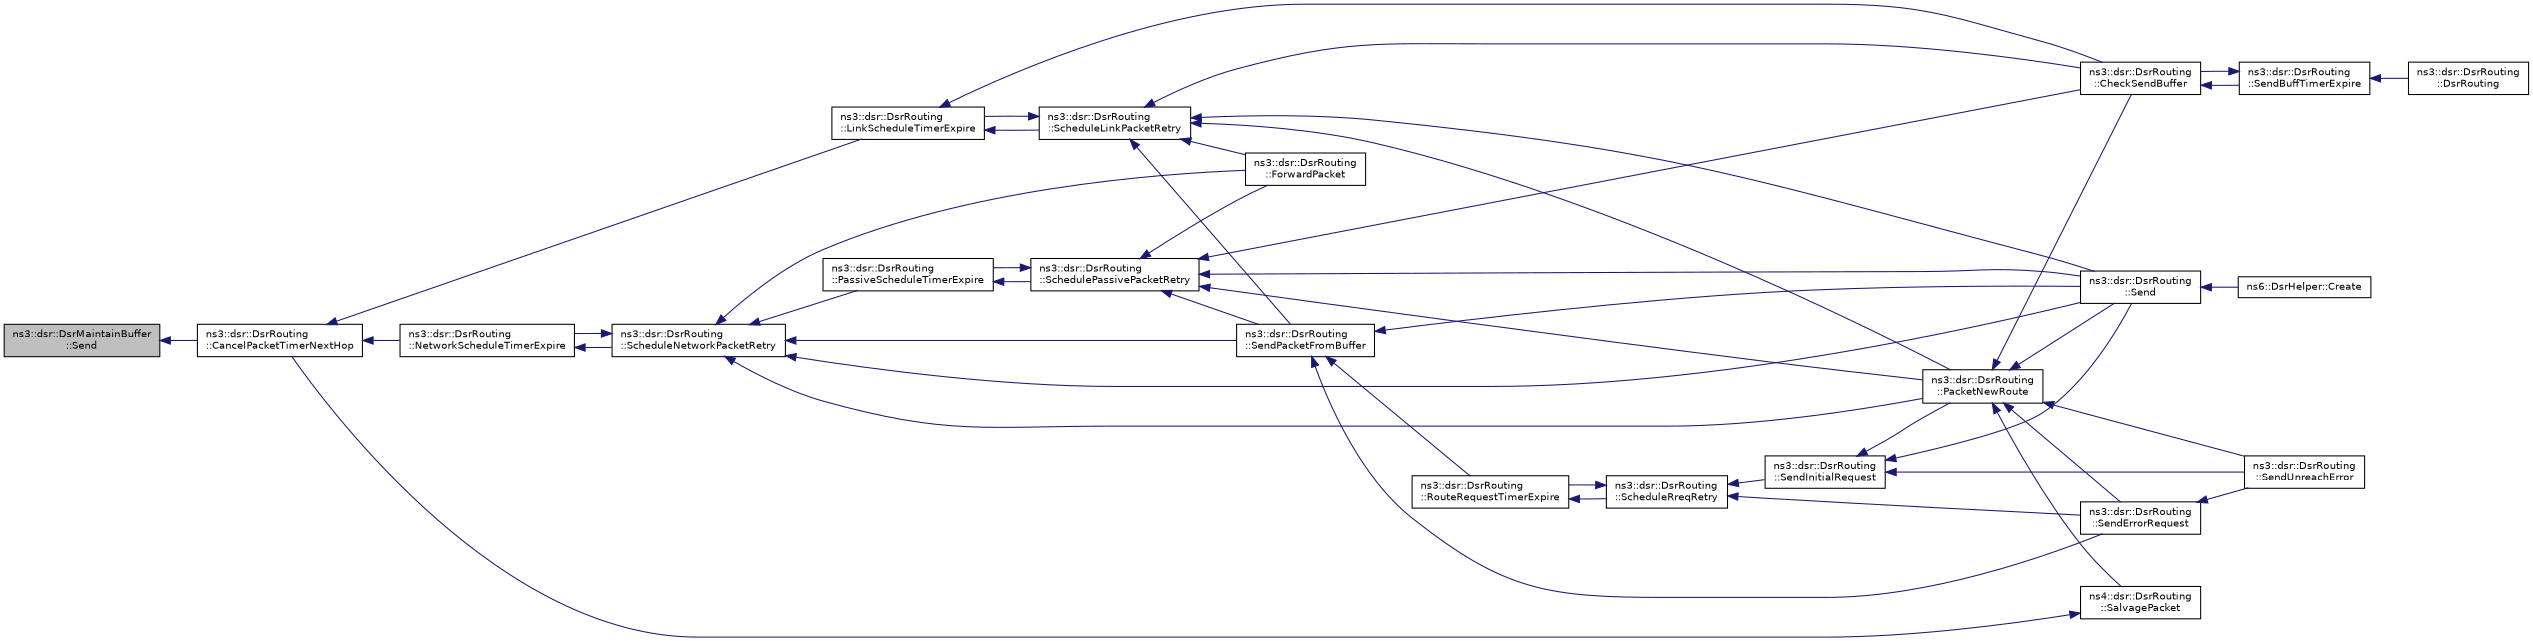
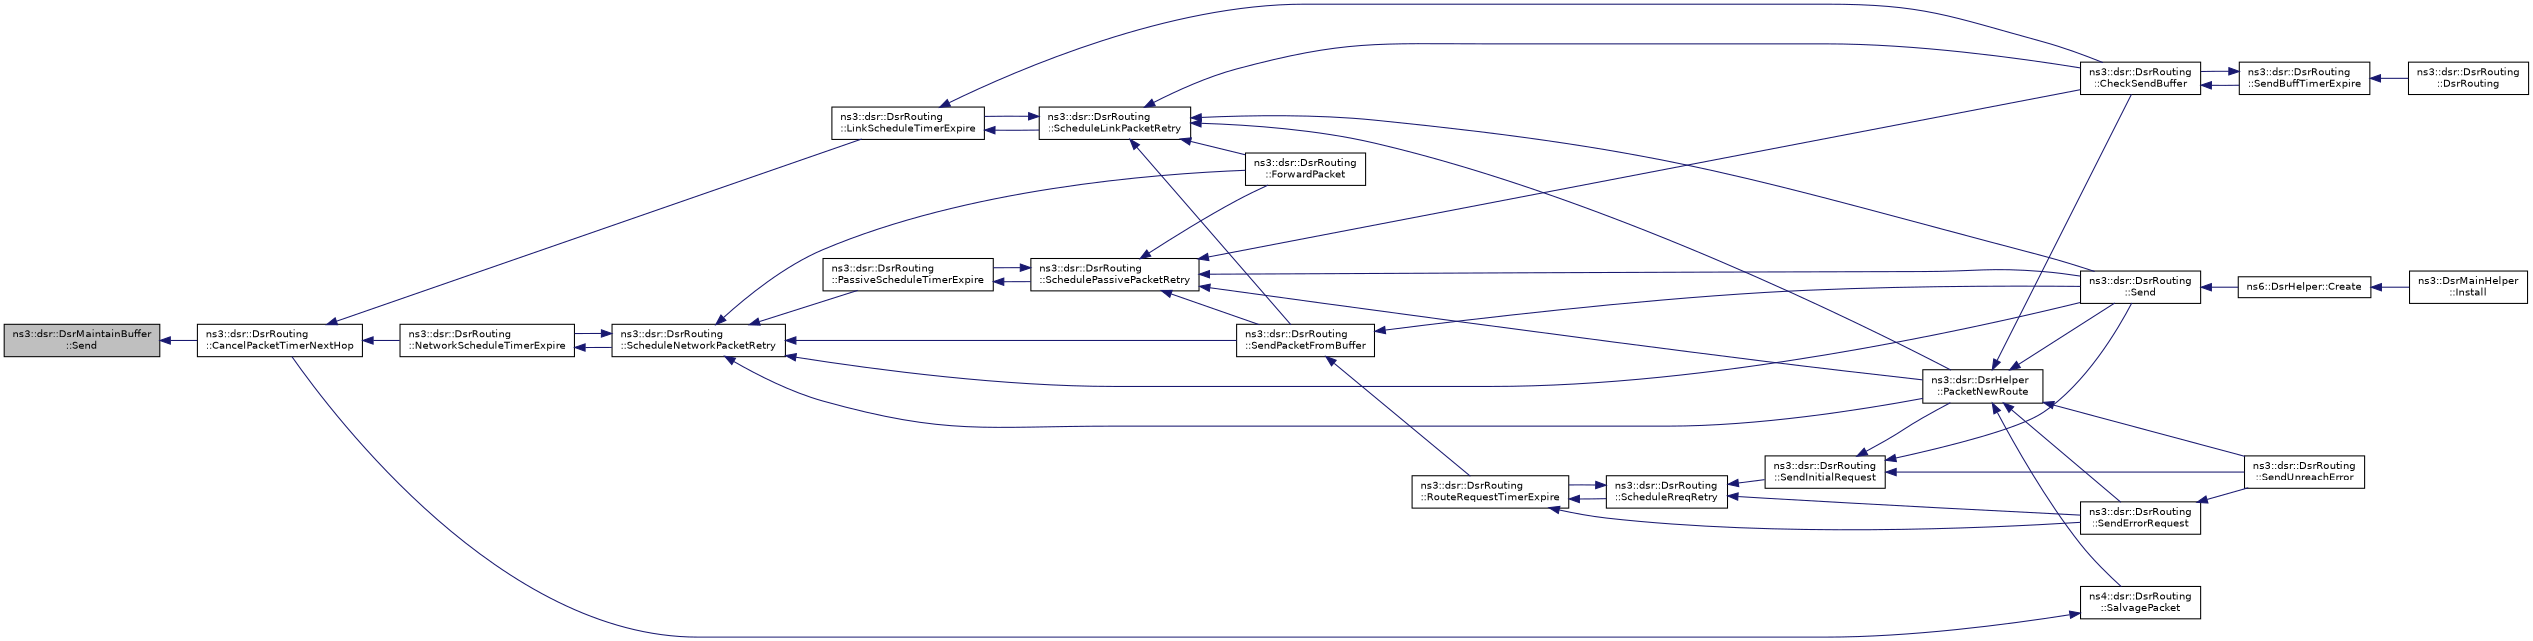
node "ns3::DsrMainHelper ::Install": added
node "ns3::dsr::DsrRouting ::PacketNewRoute": label "ns3::dsr::DsrRouting ::PacketNewRoute" -> "ns3::dsr::DsrHelper ::PacketNewRoute"
edge "ns3::dsr::DsrRouting ::SendErrorRequest" -> "ns3::dsr::DsrRouting ::SendPacketFromBuffer": now "ns3::dsr::DsrRouting ::SendErrorRequest" -> "ns3::dsr::DsrRouting ::RouteRequestTimerExpire"
